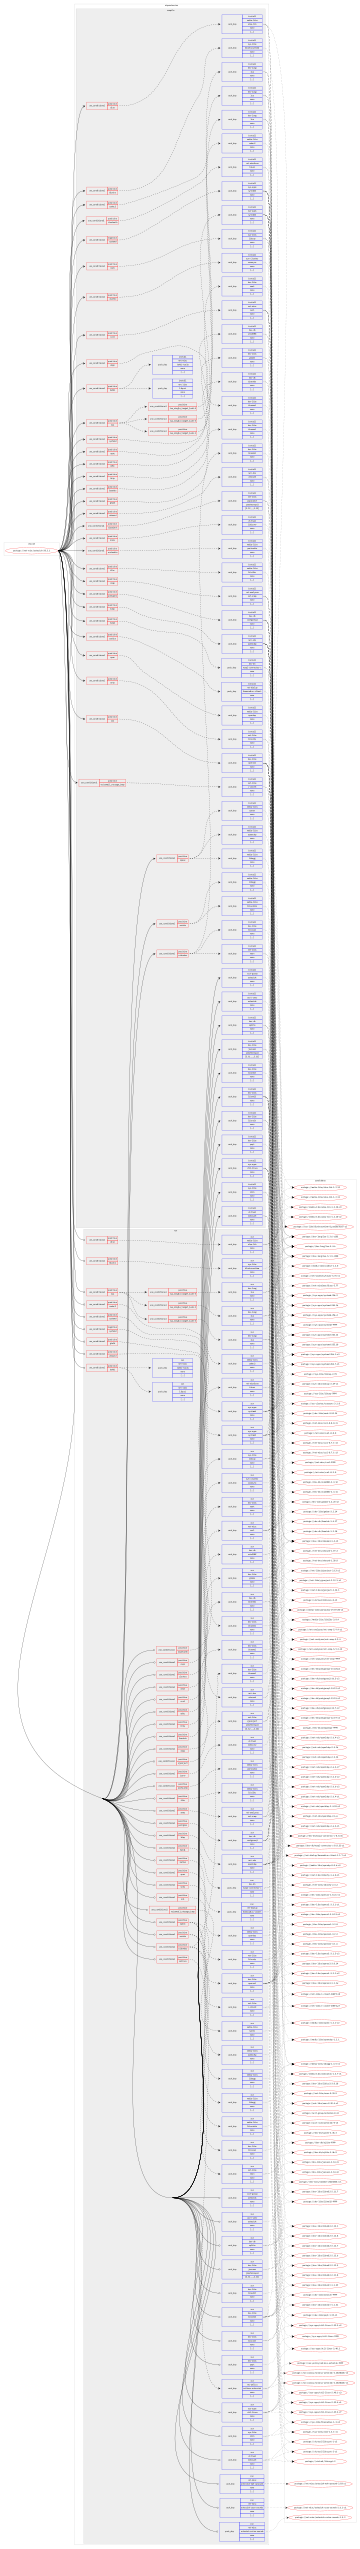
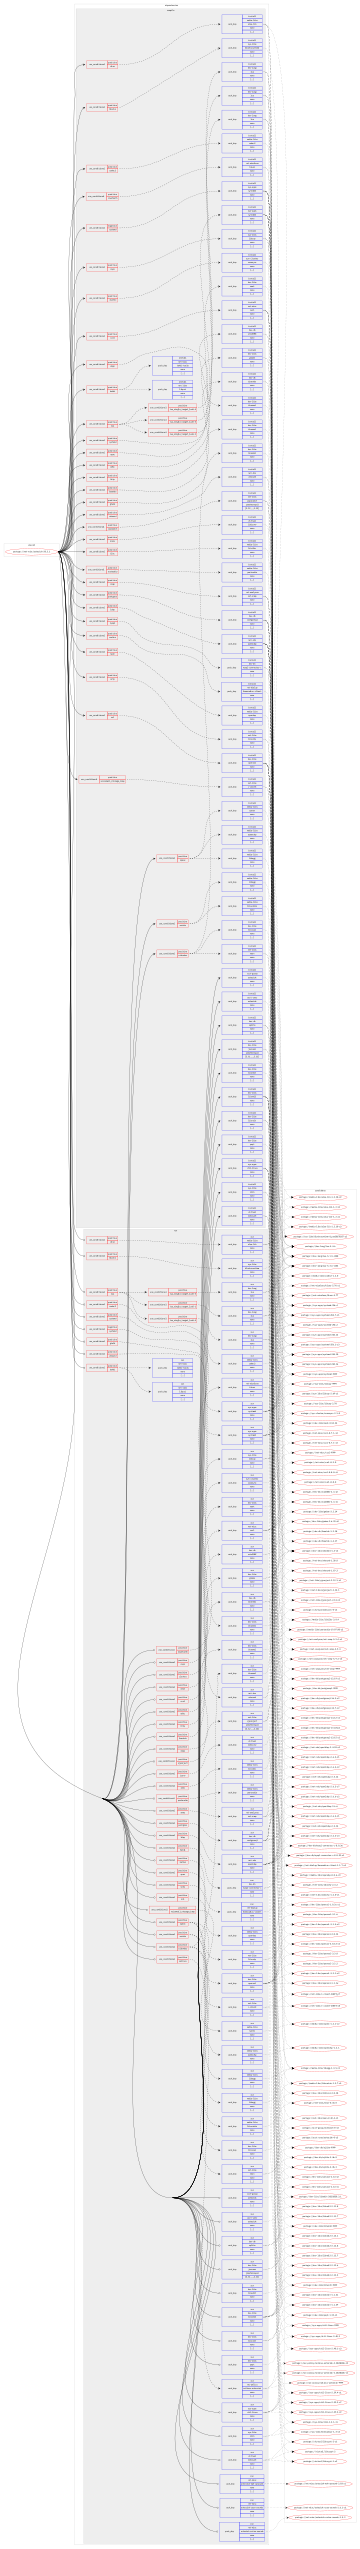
node "portage://dev-libs/openssl-3.3.1-r1": removed
